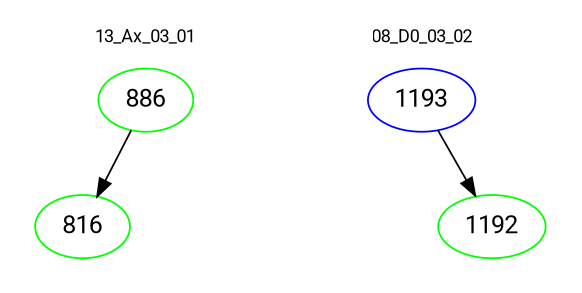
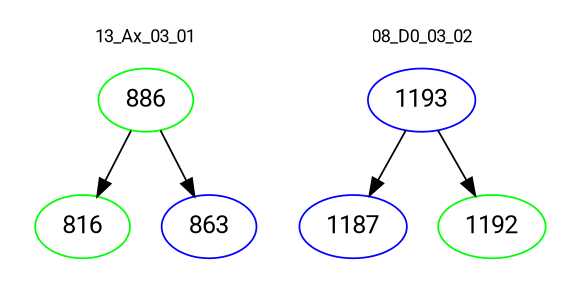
node "863": added
node "1187": added
